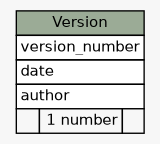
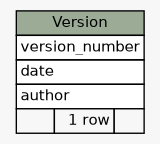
node "Version": text "1 number" -> "1 row"
